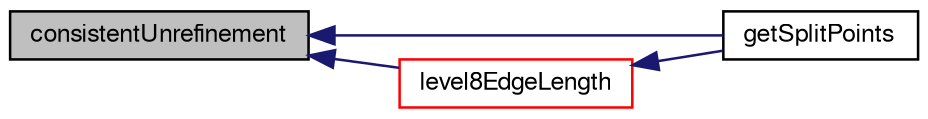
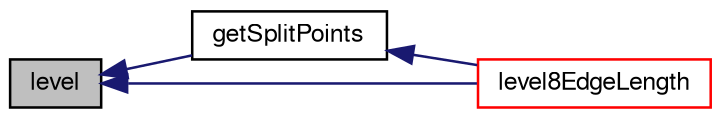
node "consistentUnrefinement": label "consistentUnrefinement" -> "level"
edge "getSplitPoints" -> "level8EdgeLength": reversed
